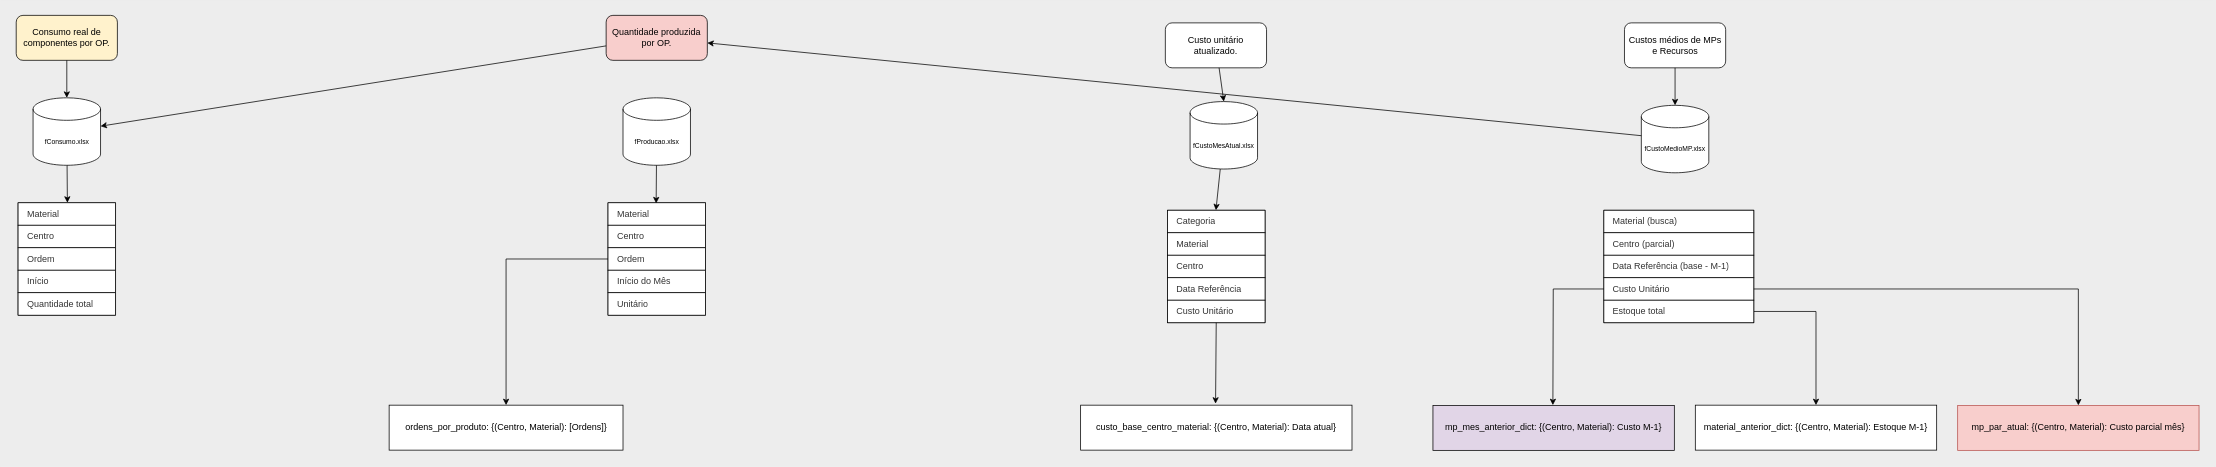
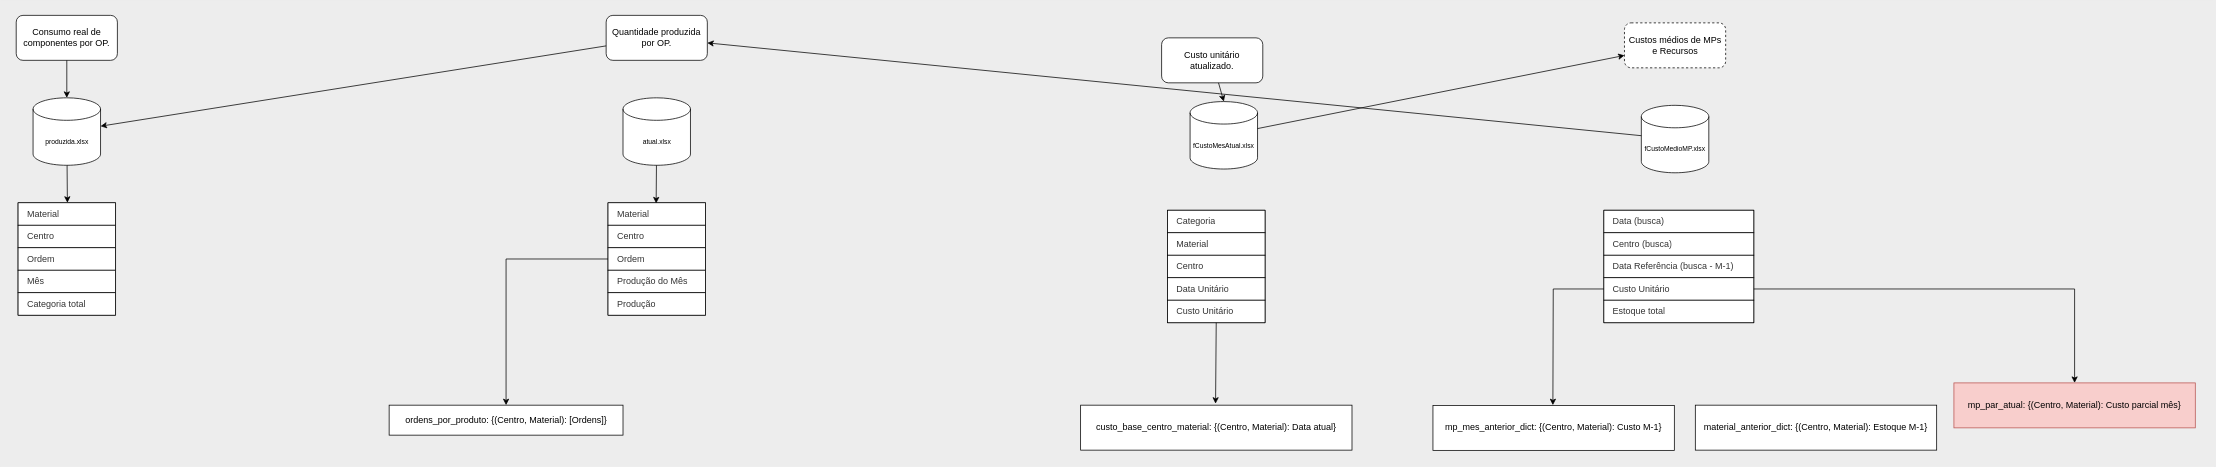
node "Consumo real de componentes por OP.": fillcolor #fff2cc -> #ffffff
node "Quantidade produzida por OP.": fillcolor #f8cecc -> #ffffff
node "Custo unitário atualizado.": moved (1216, 45) -> (1212, 60)
node "Custos médios de MPs e Recursos": style solid -> dashed
edge "Custos médios de MPs e Recursos" -> "fCustoMedioMP.xlsx": removed
node "fConsumo.xlsx": label "fConsumo.xlsx" -> "produzida.xlsx"
node "fProducao.xlsx": label "fProducao.xlsx" -> "atual.xlsx"
edge "fCustoMesAtual.xlsx" -> "Categoria": now "fCustoMesAtual.xlsx" -> "Custos médios de MPs e Recursos"
node "Material (busca)": label "Material (busca)" -> "Data (busca)"
node "Centro (parcial)": label "Centro (parcial)" -> "Centro (busca)"
node "Data Referência (base - M-1)": label "Data Referência (base - M-1)" -> "Data Referência (busca - M-1)"
node "Início": label "Início" -> "Mês"
node "Início do Mês": label "Início do Mês" -> "Produção do Mês"
node "Data Referência": label "Data Referência" -> "Data Unitário"
node "Quantidade total": label "Quantidade total" -> "Categoria total"
node "Unitário": label "Unitário" -> "Produção"
edge "Estoque total" -> "material_anterior_dict: {(Centro, Material): Estoque M-1}": removed
node "ordens_por_produto: {(Centro, Material): [Ordens]}": size 234x45 -> 234x30
node "mp_mes_anterior_dict: {(Centro, Material): Custo M-1}": fillcolor #e1d5e7 -> #ffffff
node "mp_par_atual: {(Centro, Material): Custo parcial mês}": moved (2079, 428) -> (2075, 406)
